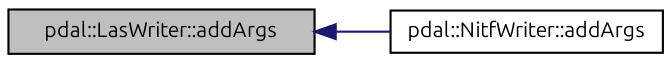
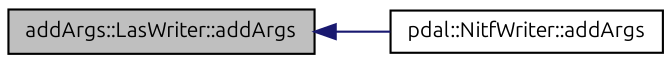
node "pdal::LasWriter::addArgs": label "pdal::LasWriter::addArgs" -> "addArgs::LasWriter::addArgs"
